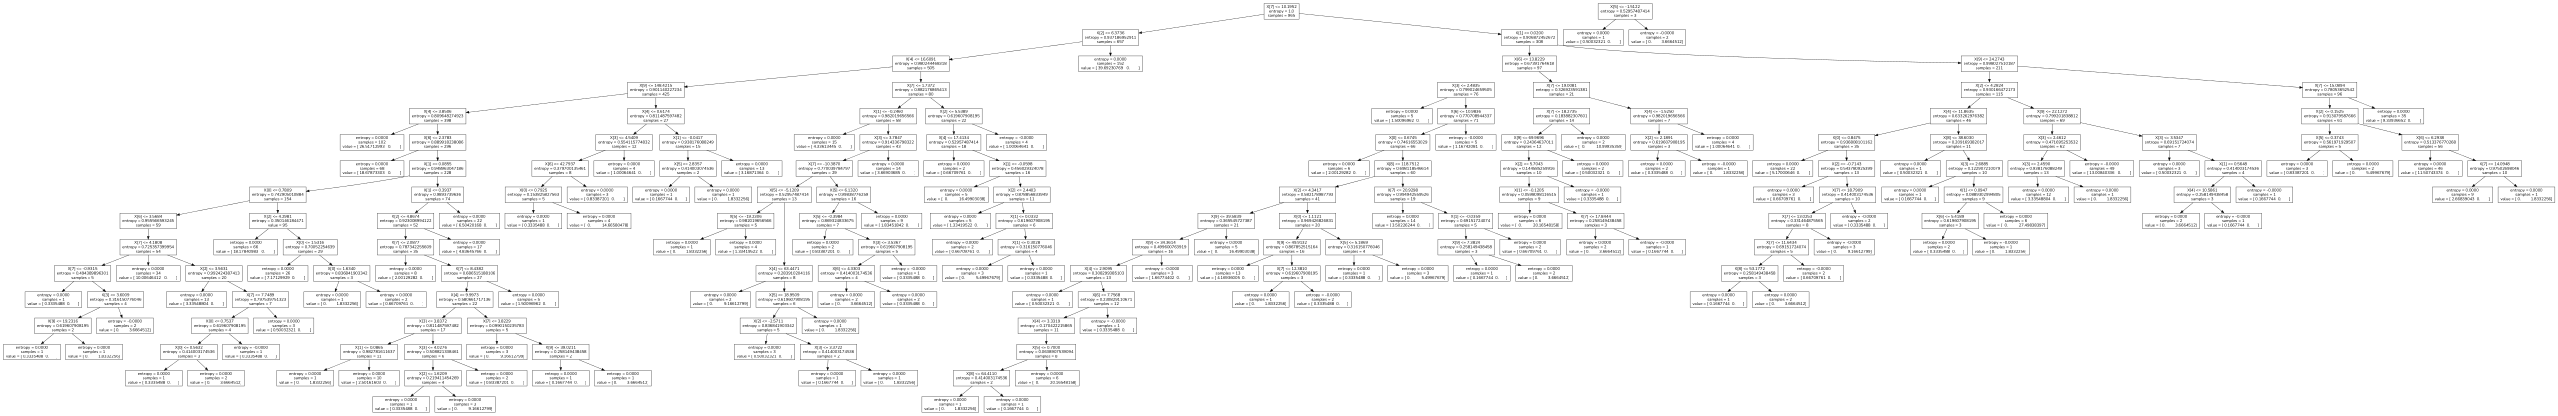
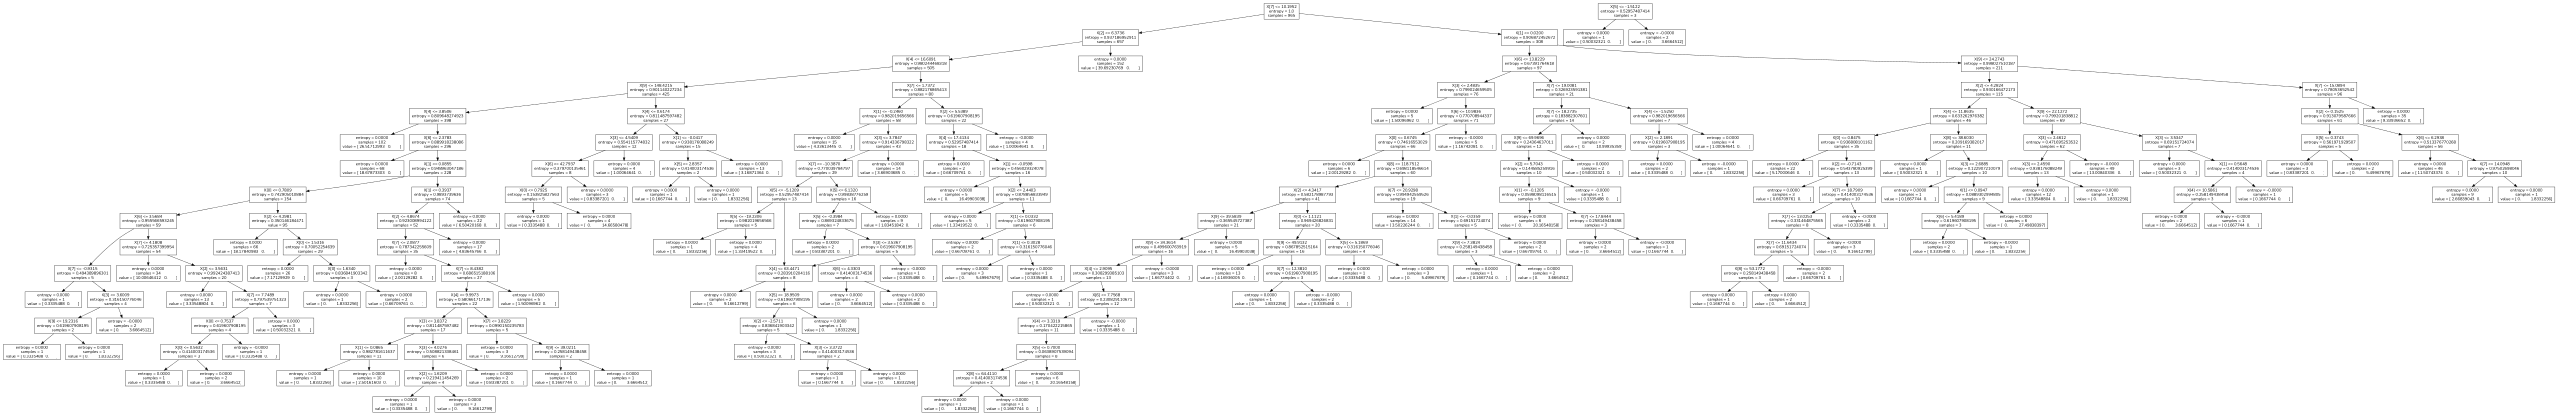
edge "X[6] <= 13.8229 entropy = 0.67391764618 samples = 97" -> "X[3] <= 2.4835 entropy = 0.799024659505 samples = 76": added
edge "X[7] <= 19.0081 entropy = 0.326923591381 samples = 21" -> "X[7] <= 18.2735 entropy = 0.183882307601 samples = 14": added
node "X[5] <= 2.8357 entropy = 0.414003074536 samples = 2": label "X[5] <= 2.8357 entropy = 0.414003074536 samples = 2" -> "X[5] <= 2.8357 entropy = 0.414003174536 samples = 2"
edge "X[3] <= 3.5367 entropy = 0.619607908195 samples = 5" -> "X[6] <= 4.3303 entropy = 0.414003174536 samples = 4": now "X[3] <= 3.5367 entropy = 0.619607908195 samples = 5" -> "X[4] <= 63.4471 entropy = 0.283910204116 samples = 8"
edge "X[7] <= 4.1808 entropy = 0.725357399954 samples = 54" -> "X[7] <= -0.9315 entropy = 0.494389896301 samples = 5": now "X[6] <= 3.5684 entropy = 0.955566593245 samples = 59" -> "X[7] <= -0.9315 entropy = 0.494389896301 samples = 5"
